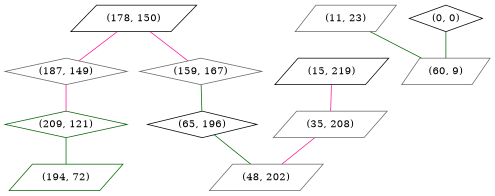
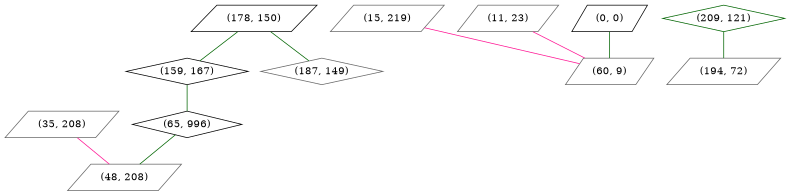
node "(0, 0)": shape diamond -> parallelogram
edge "(11, 23)" -- "(60, 9)": color darkgreen -> deeppink
edge "(178, 150)" -- "(187, 149)": color deeppink -> darkgreen
edge "(178, 150)" -- "(159, 167)": color deeppink -> darkgreen
node "(159, 167)": color gray40 -> black
node "(15, 219)": color black -> gray40
edge "(187, 149)" -- "(209, 121)": removed
edge "(15, 219)" -- "(35, 208)": now "(15, 219)" -- "(60, 9)"
node "(65, 196)": label "(65, 196)" -> "(65, 996)"
node "(194, 72)": color darkgreen -> gray40
node "(48, 202)": label "(48, 202)" -> "(48, 208)"
